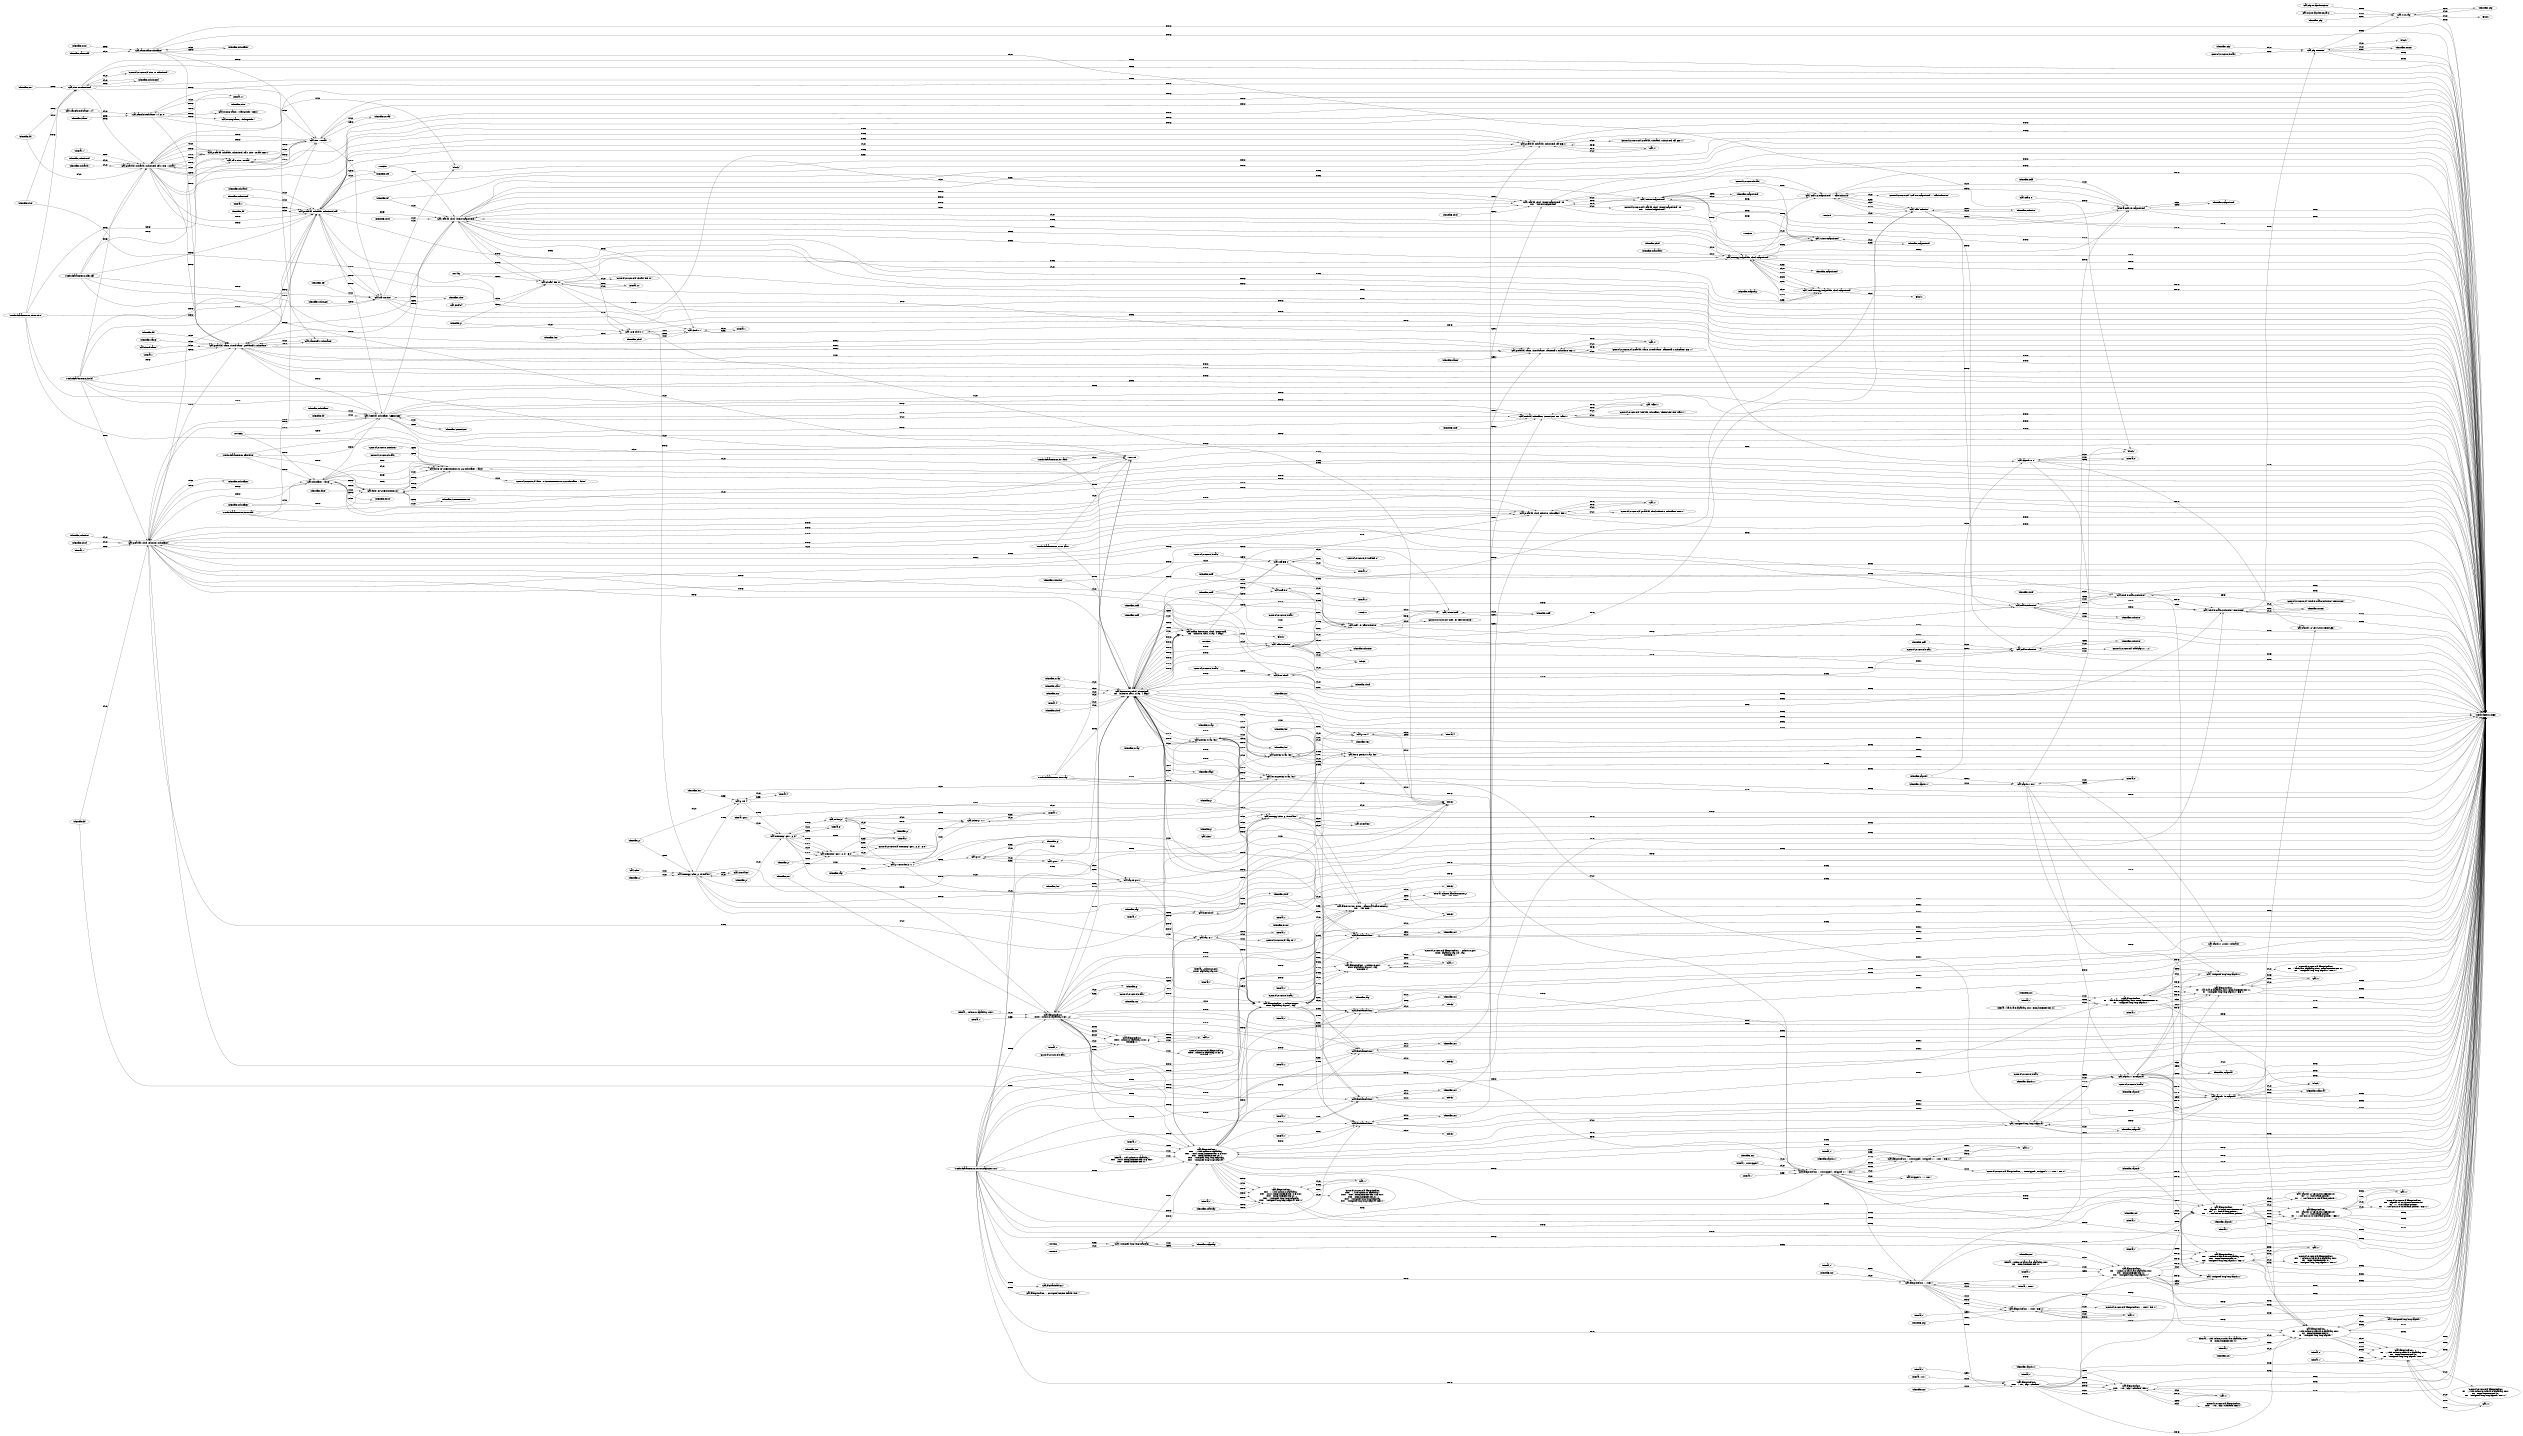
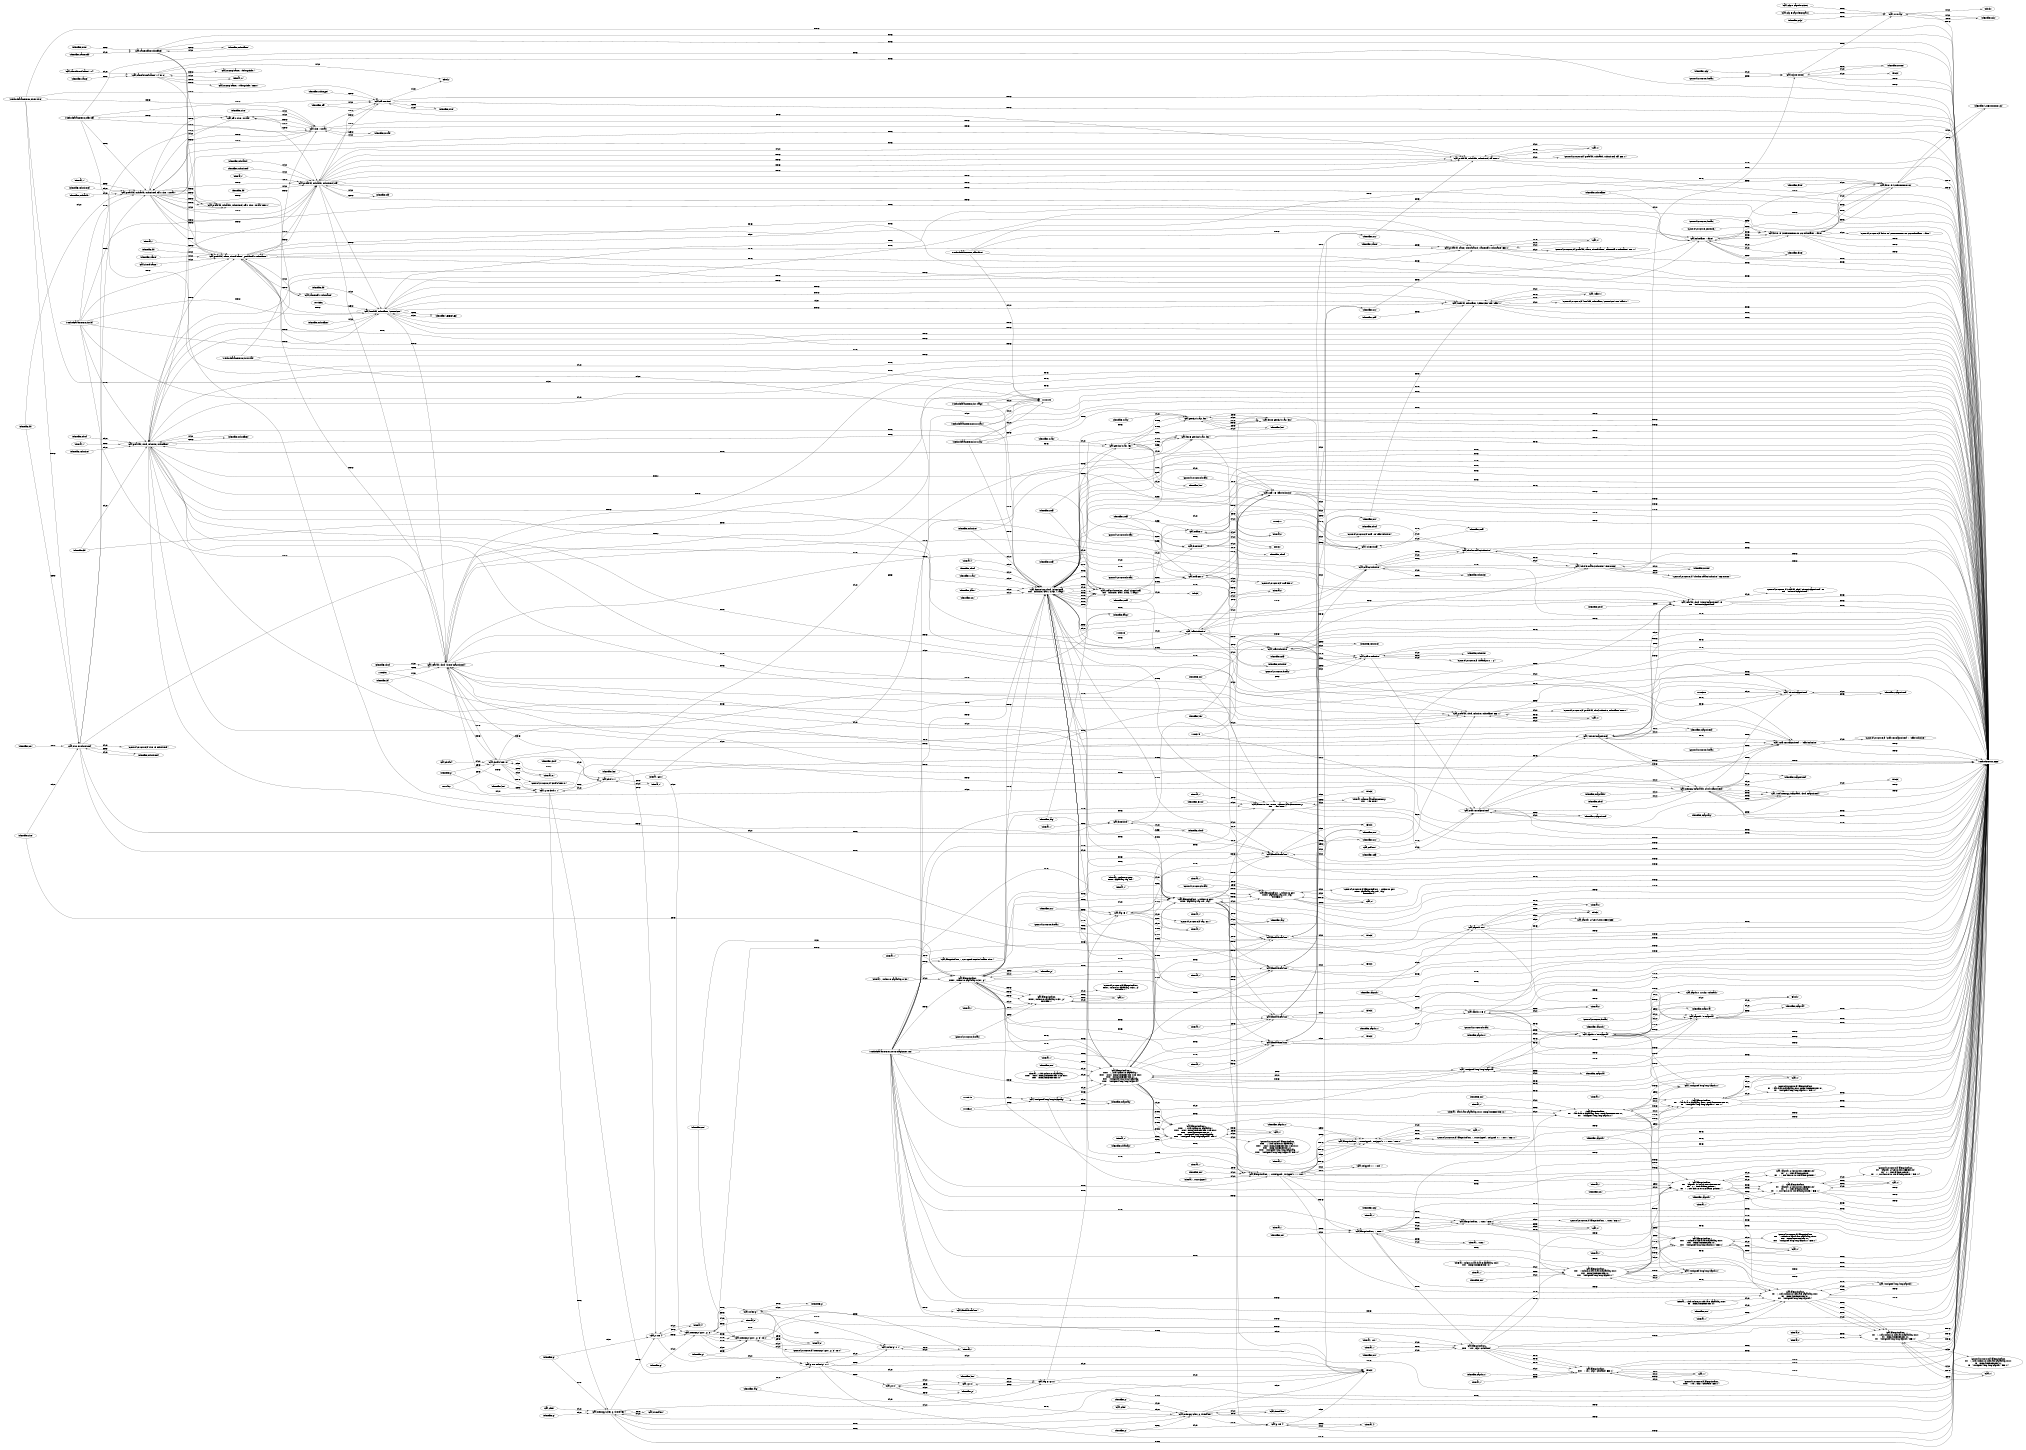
node "(Literal,coff += xcap_sizeof)": label "(Literal,coff += xcap_sizeof)" -> "(Call,coff += xcap_sizeof)"
edge "(Call,read(fd, cbuf, (size_t)xcap_sizeof))" -> "(Call,pread(fd, name, sizeof(name), pread_off + xsh_name))": reversed
edge "(Call,cbuf + 1)" -> "(Call,*p = cbuf + 1)": label "CFG: " -> "AST: "
edge "1000356" -> "(Call,xsh_offset > fsize)": now "(Call,lseek(fd, xsh_offset, SEEK_SET))" -> "(Call,xsh_offset > fsize)"
node "(MethodParameterIn,int *addr)": label "(MethodParameterIn,int *addr)" -> "(MethodParameterIn,int *flags)"
edge "(Call,cap_sf1 |= xcap_val)" -> "(Call,cap_sf1 & SF1_SUNW_FPUSED)": removed, label "DDG:"
edge "(Identifier,flags)" -> "(Call,(unsigned long long)xcap_val)": now "1000522" -> "(Call,(unsigned long long)xcap_val)"
